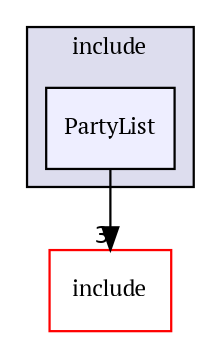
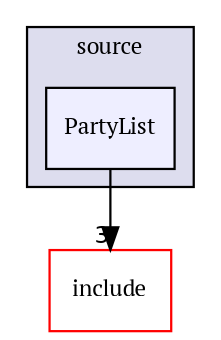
cluster "include": label "include" -> "source"
